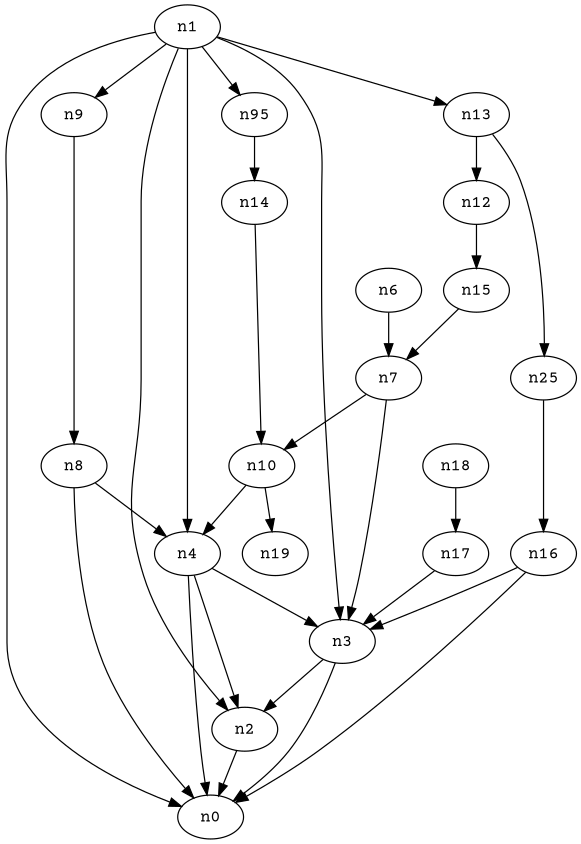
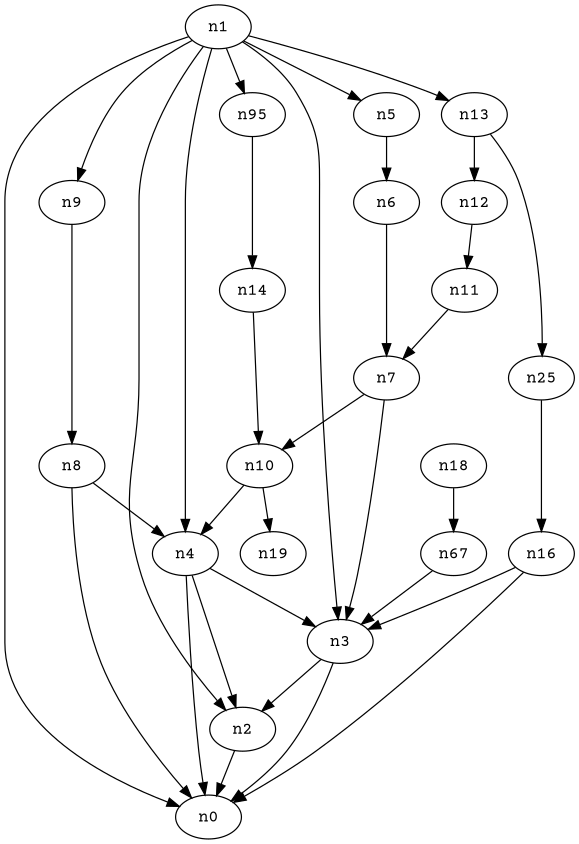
node "n5": added
node "n15": label "n15" -> "n11"
node "n17": label "n17" -> "n67"
